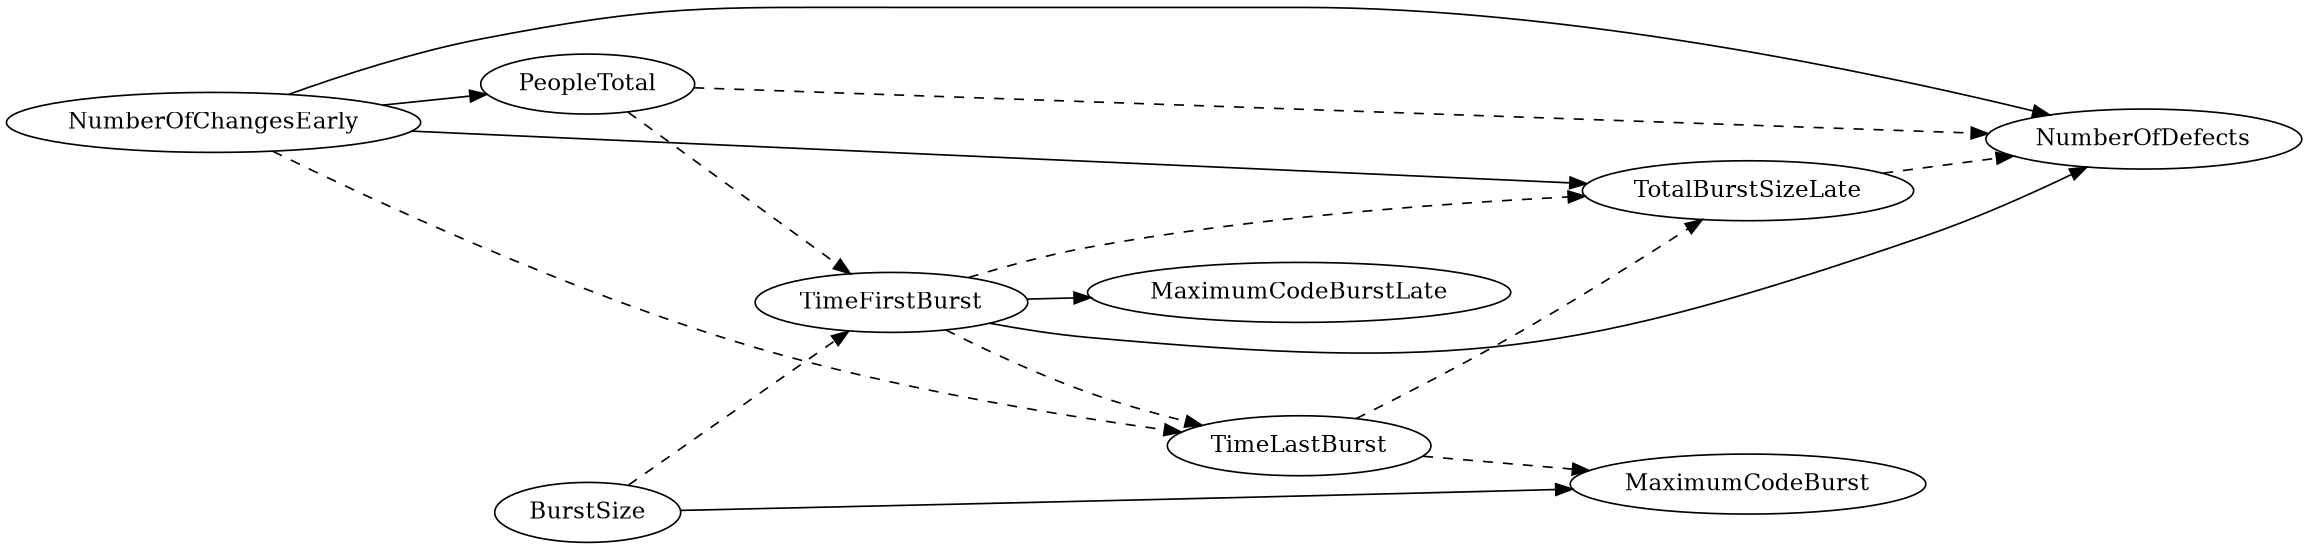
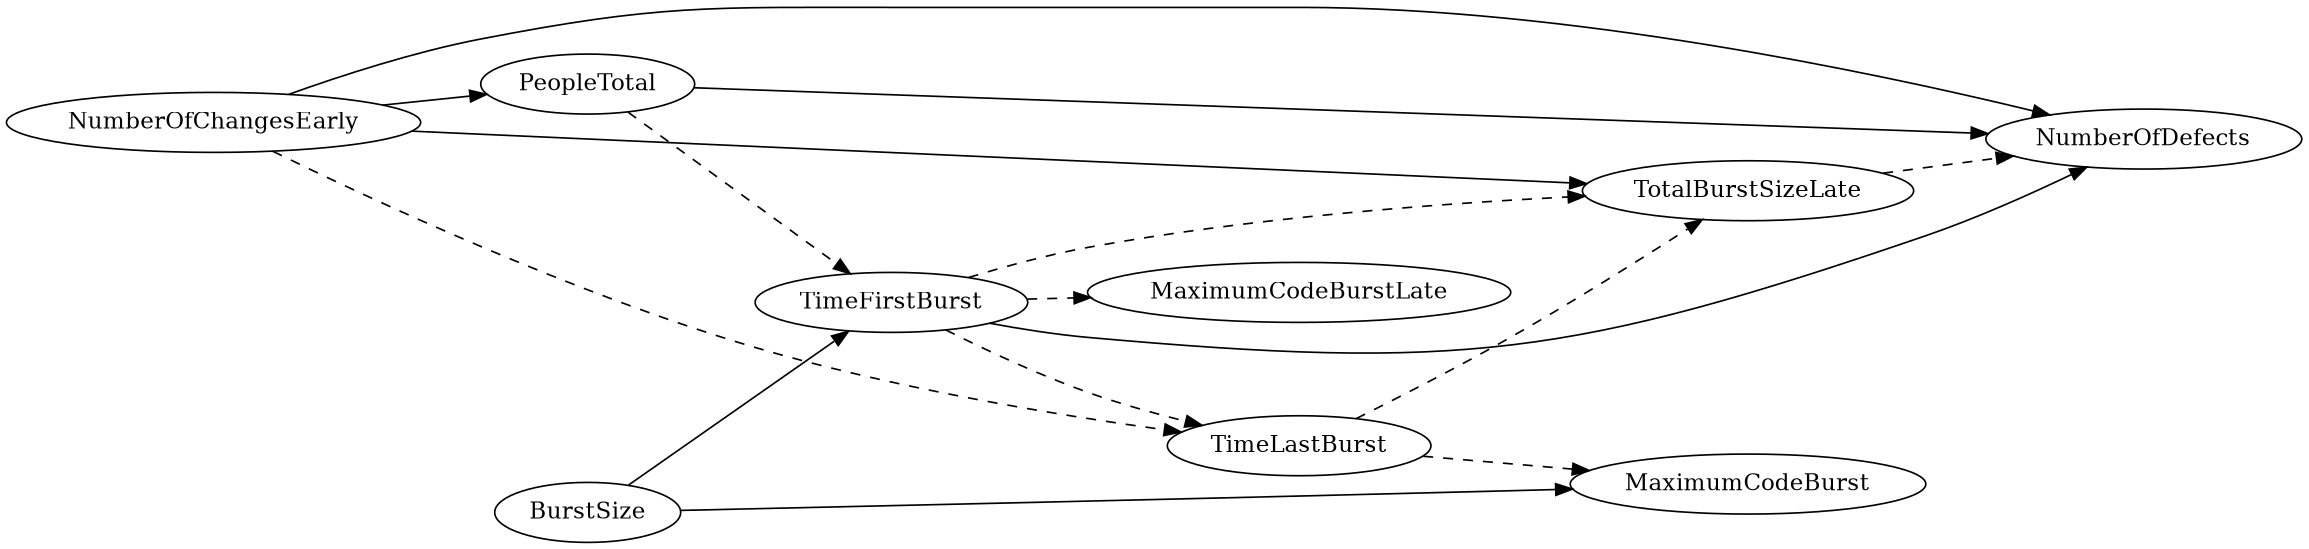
edge "PeopleTotal" -> "NumberOfDefects": style dashed -> solid
edge "TimeFirstBurst" -> "MaximumCodeBurstLate": style solid -> dashed
edge "BurstSize" -> "TimeFirstBurst": style dashed -> solid
